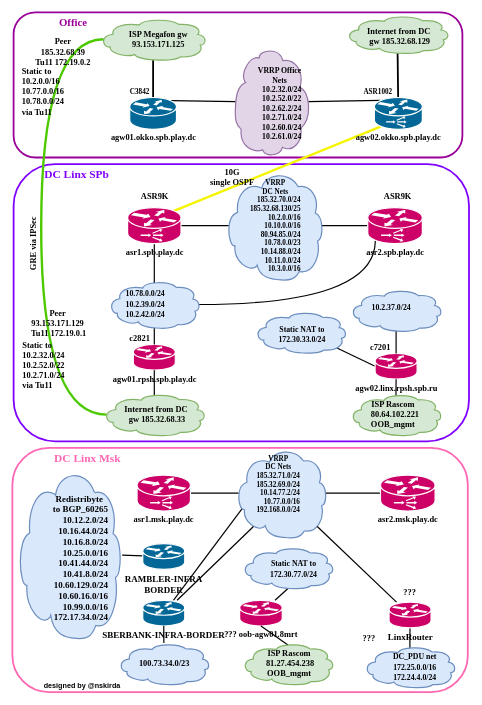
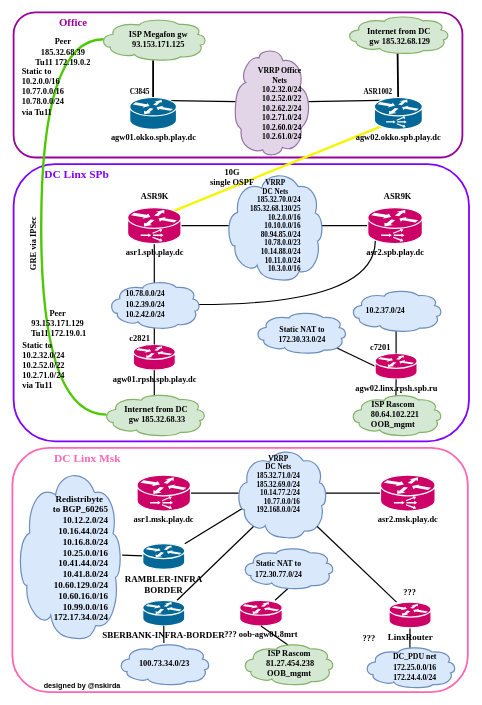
node "C3842": label "C3842" -> "C3845"
node "10.2.37.0/24": moved (404, 308) -> (398, 311)
edge "VRRP DC Nets 185.32.71.0/24 185.32.69.0/24 10.14.77.2/24 10.77.0.0/16 192.168.0.0/24" -- "SBERBANK-INFRA-BORDER": now "VRRP DC Nets 185.32.71.0/24 185.32.69.0/24 10.14.77.2/24 10.77.0.0/16 192.168.0.0/24" -- "RAMBLER-INFRA BORDER"
node "Static NAT to 172.30.77.0/24": moved (294, 564) -> (279, 564)
